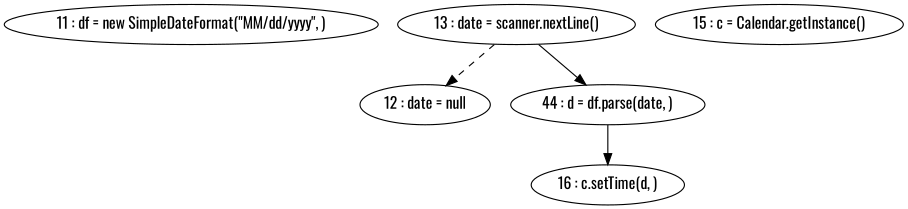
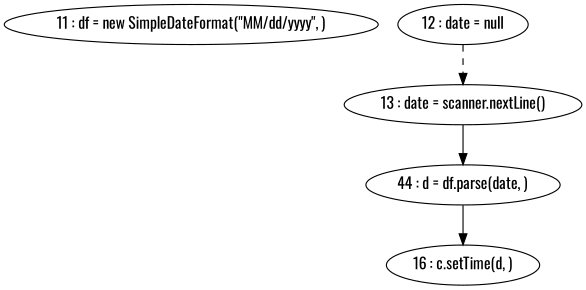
node "15 : c = Calendar.getInstance()": removed
edge "13 : date = scanner.nextLine()" -> "12 : date = null": reversed
